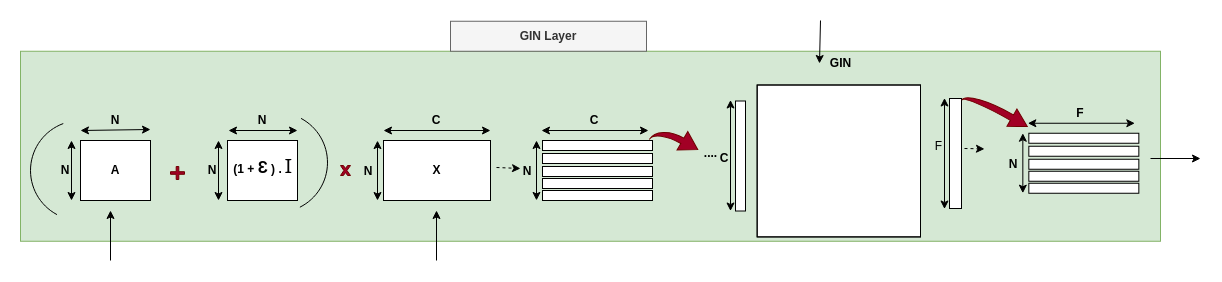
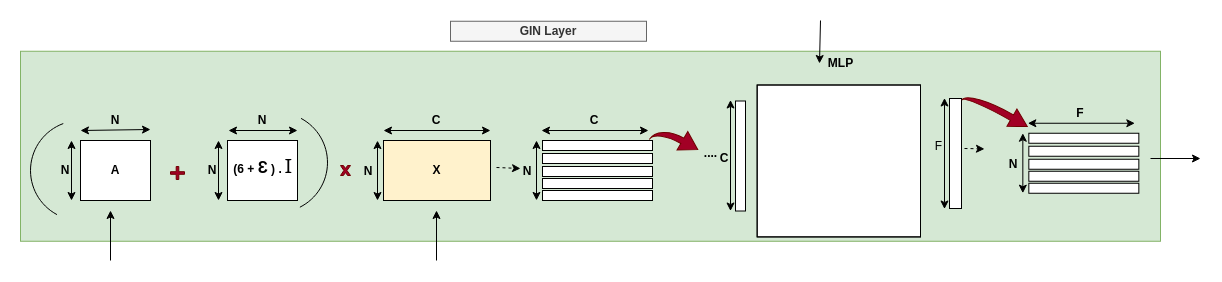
node "GIN Layer": size 196x30 -> 196x20
node "GIN": label "GIN" -> "MLP"
node "(1 + Ɛ ) . Ɪ": label "(1 + Ɛ ) . Ɪ" -> "(6 + Ɛ ) . Ɪ"
node "X": fillcolor #ffffff -> #fff2cc
